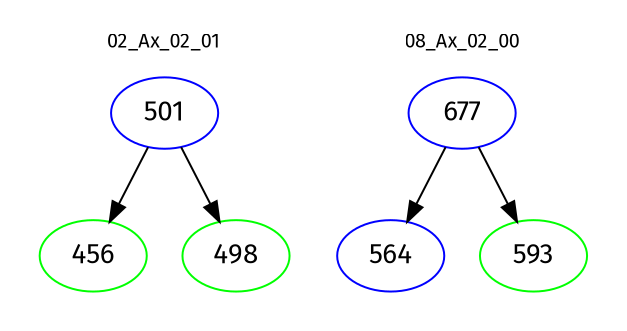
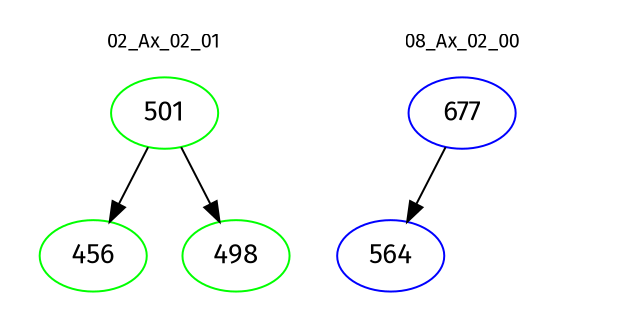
node "501": color blue -> green
node "593": removed
